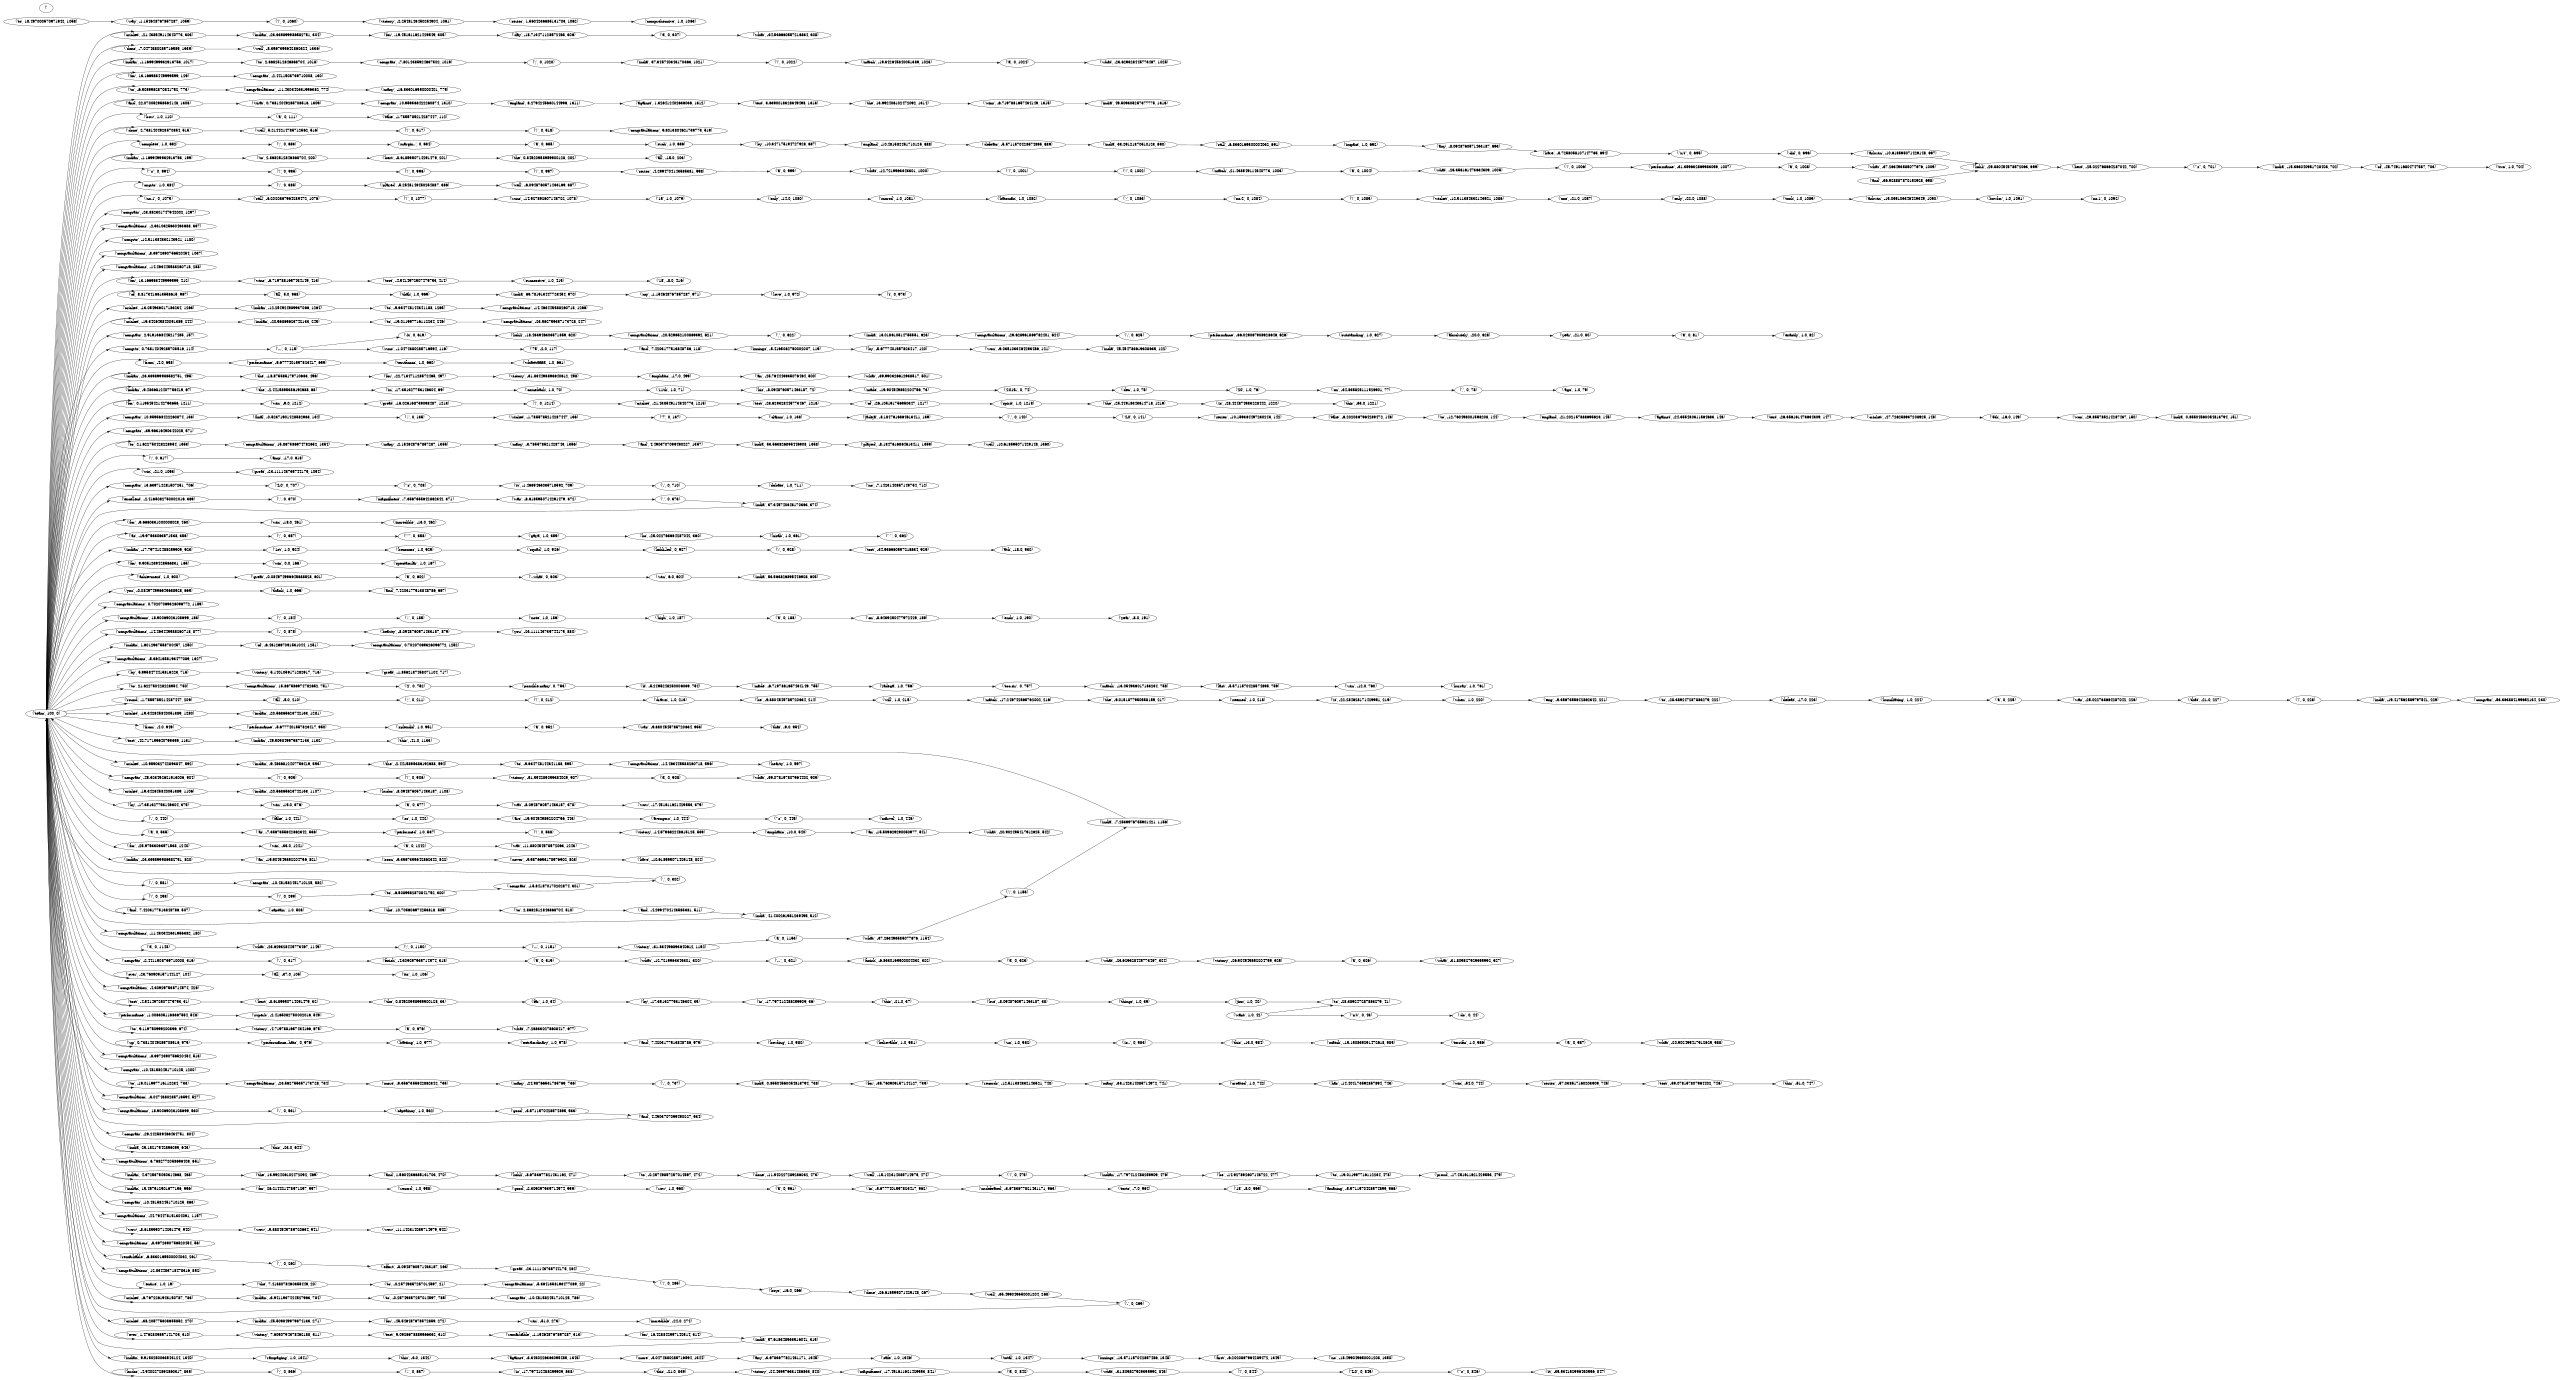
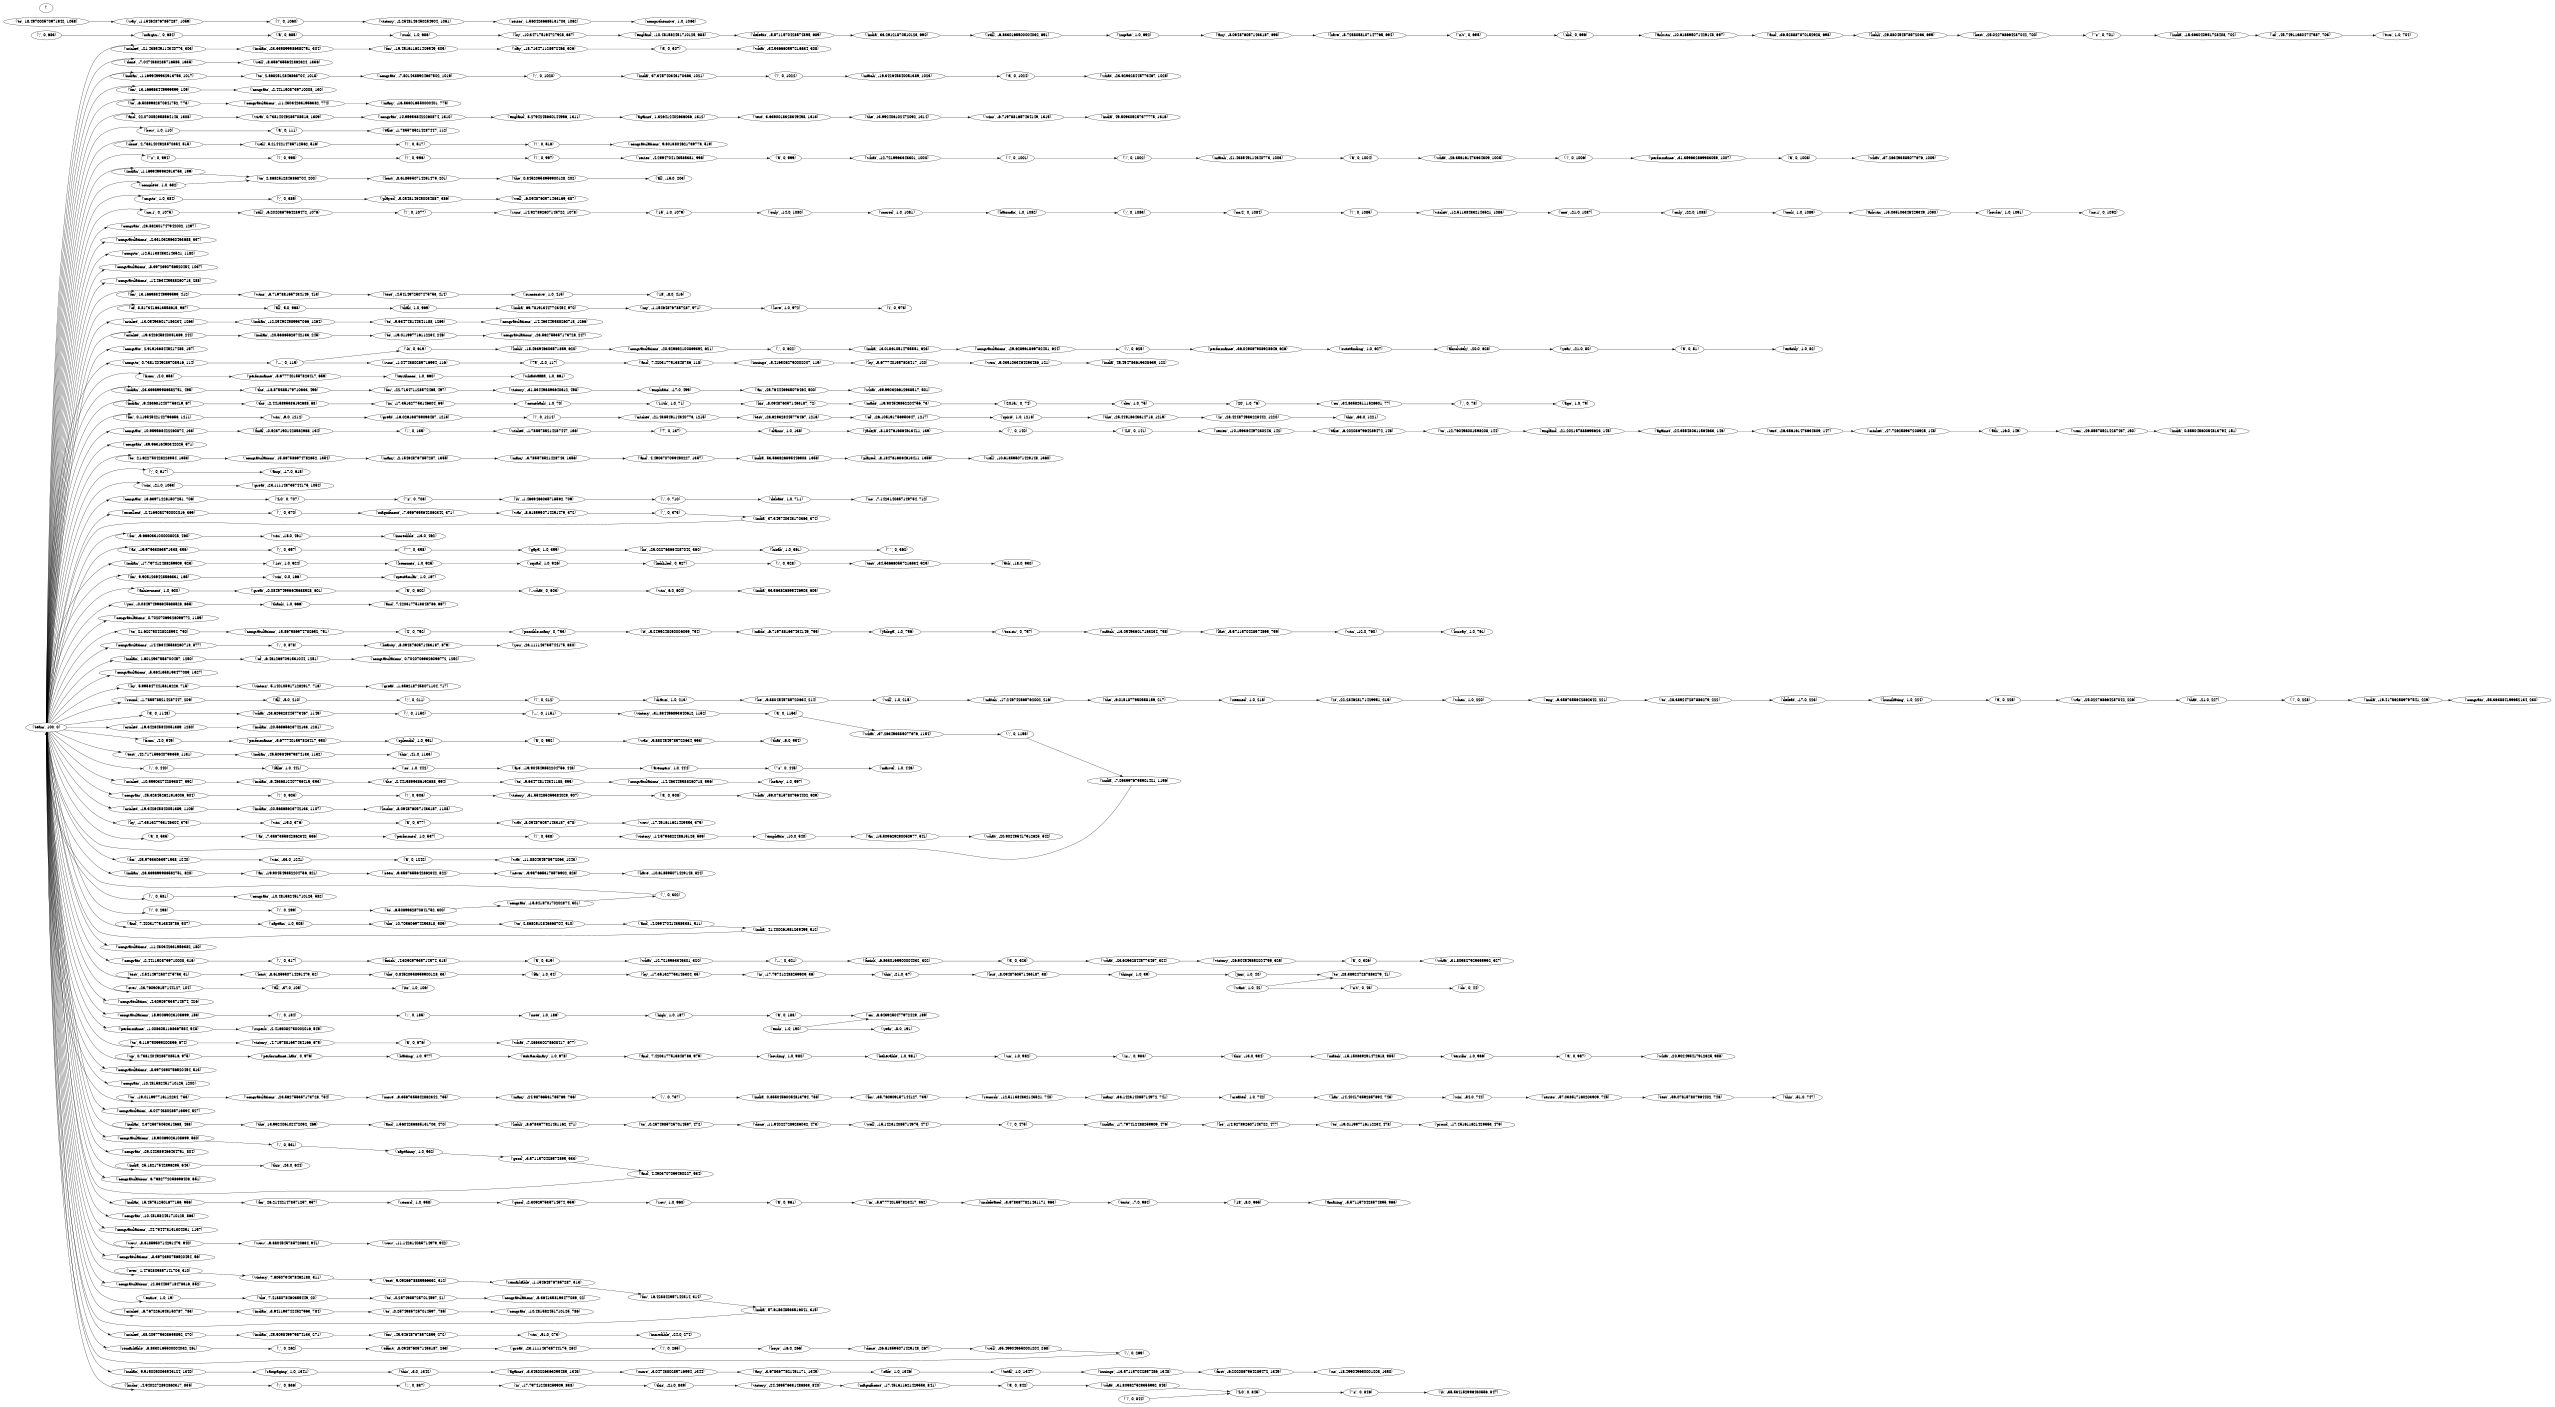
edge "('complete', 1.0, 682)" -> "(';', 0, 683)": now "('complete', 1.0, 682)" -> "('to', 2.8682512846868704, 200)"
edge "('ashwin', -10.618595071429148, 697)" -> "('kohli', -29.880454578572063, 699)": now "('ashwin', -10.618595071429148, 697)" -> "('and', -36.528887870152928, 698)"
edge "('on', -8.6439250477972429, 189)" -> "('ends', 1.0, 190)": reversed
edge "('what', -31.809827529355992, 843)" -> "('!', 0, 844)": now "('what', -31.809827529355992, 843)" -> "('4-0', 0, 845)"
